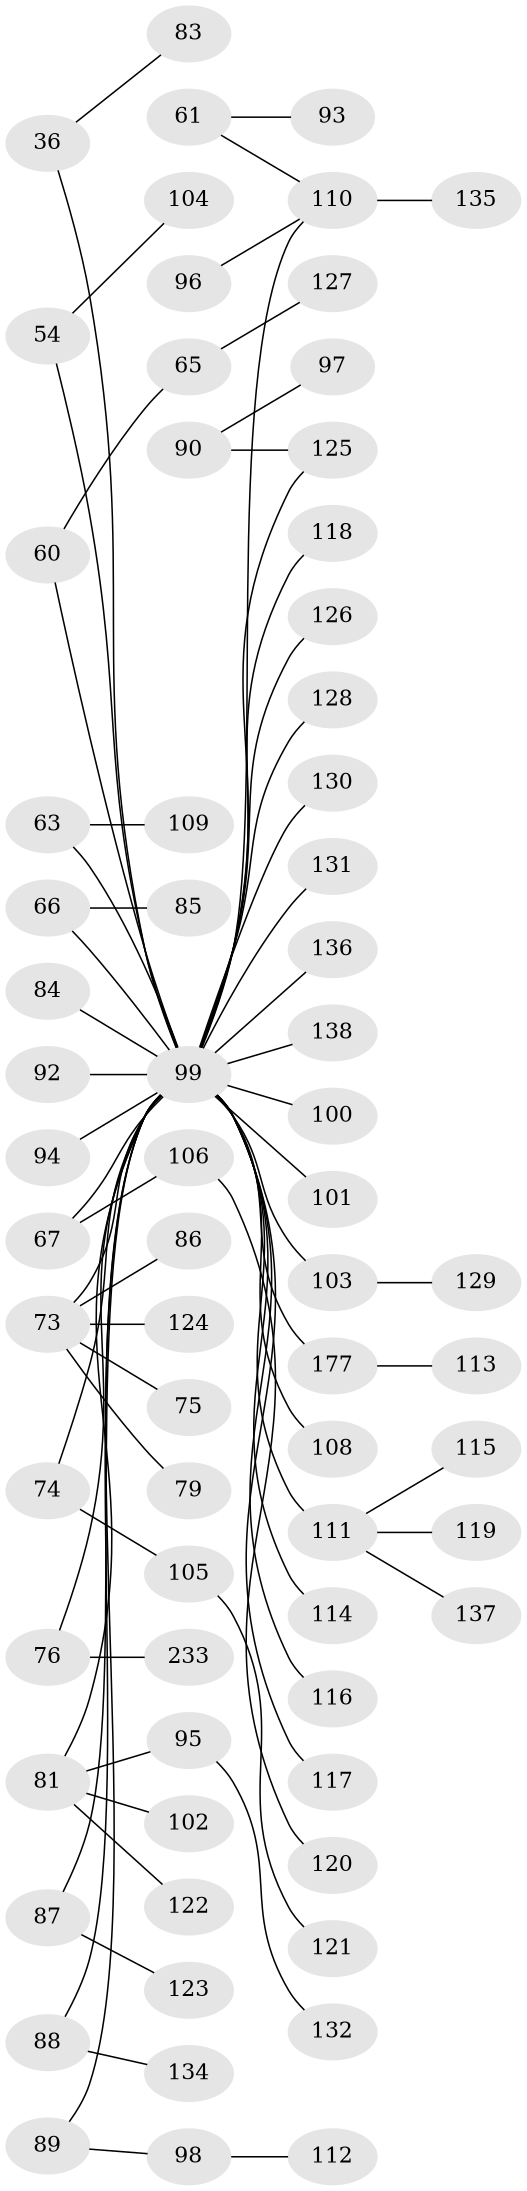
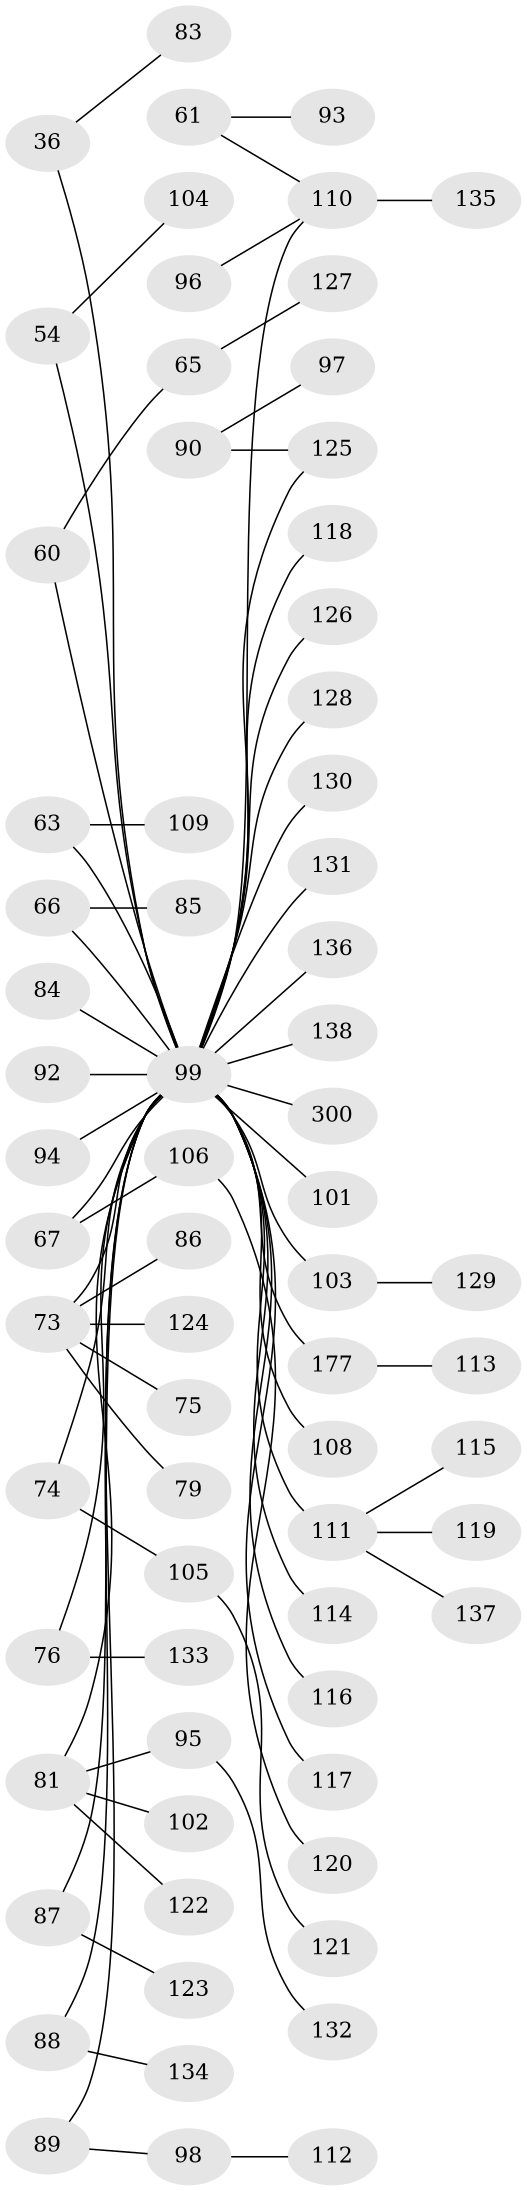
node "100": label "100" -> "300"
node "233": label "233" -> "133"
